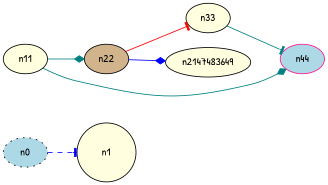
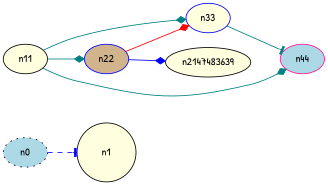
node "n33": color black -> blue
edge "n11" -> "n33": added
edge "n22" -> "n33": arrowhead tee -> diamond
node "n22": color black -> blue
node "n2147483649": label "n2147483649" -> "n2147483639"
